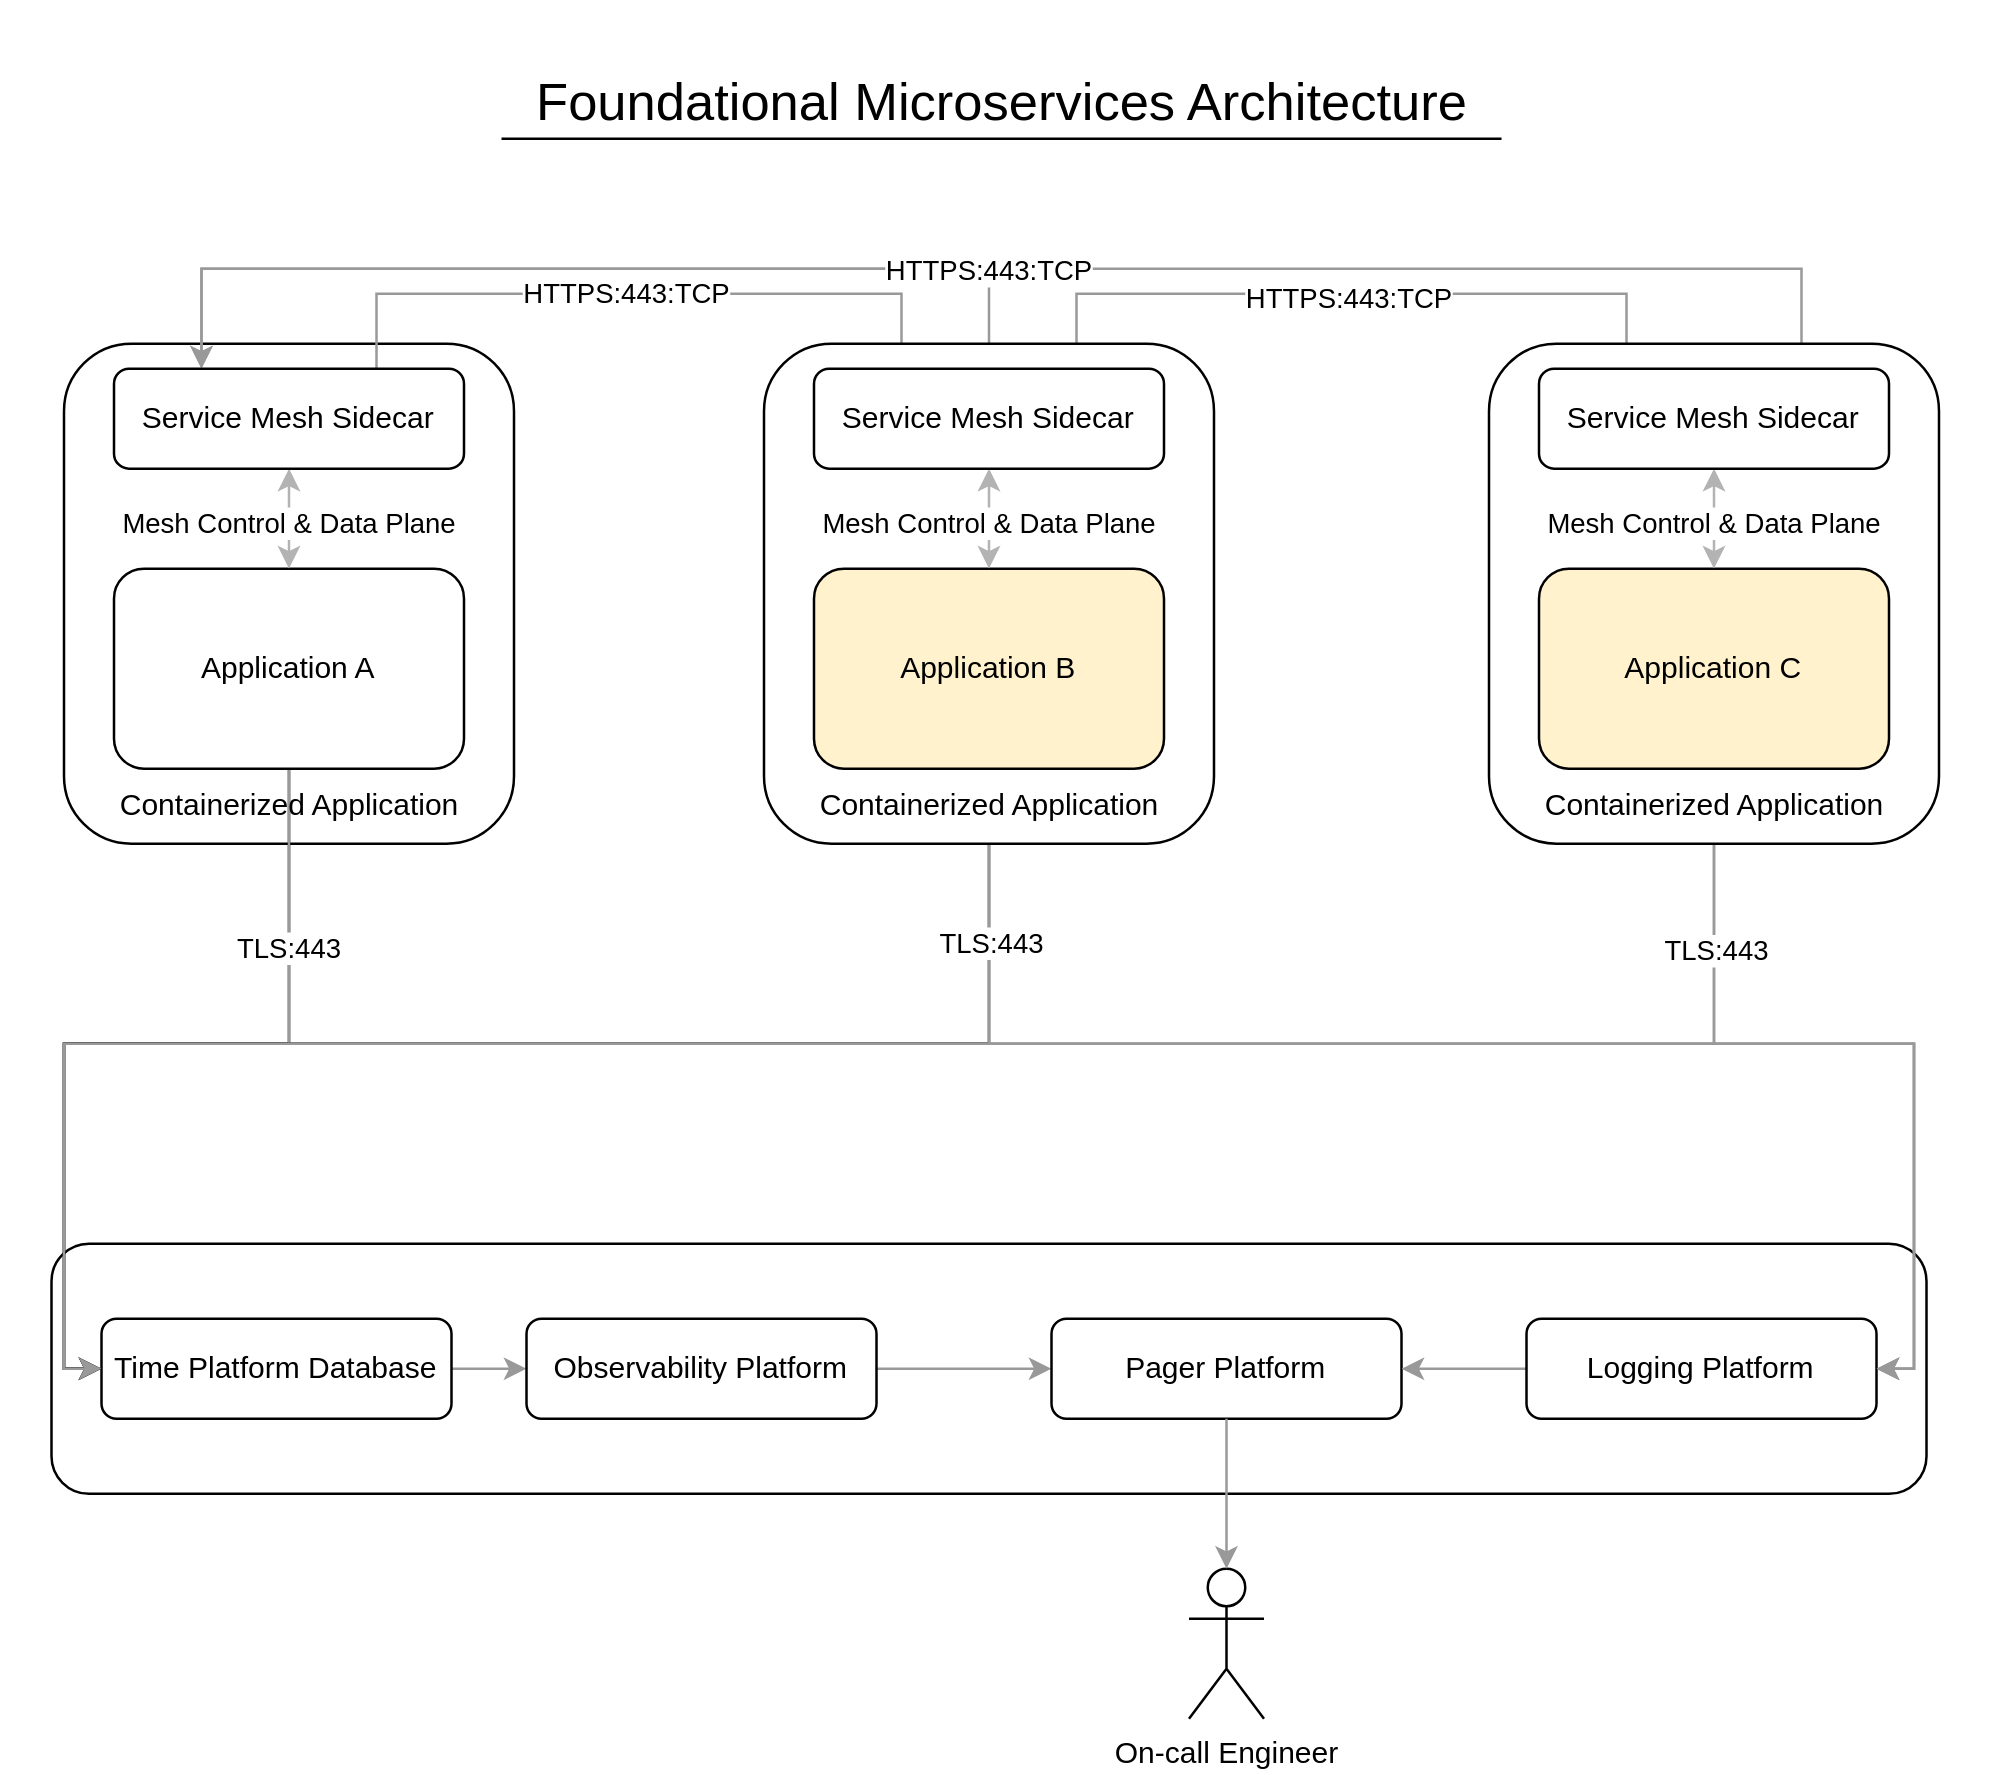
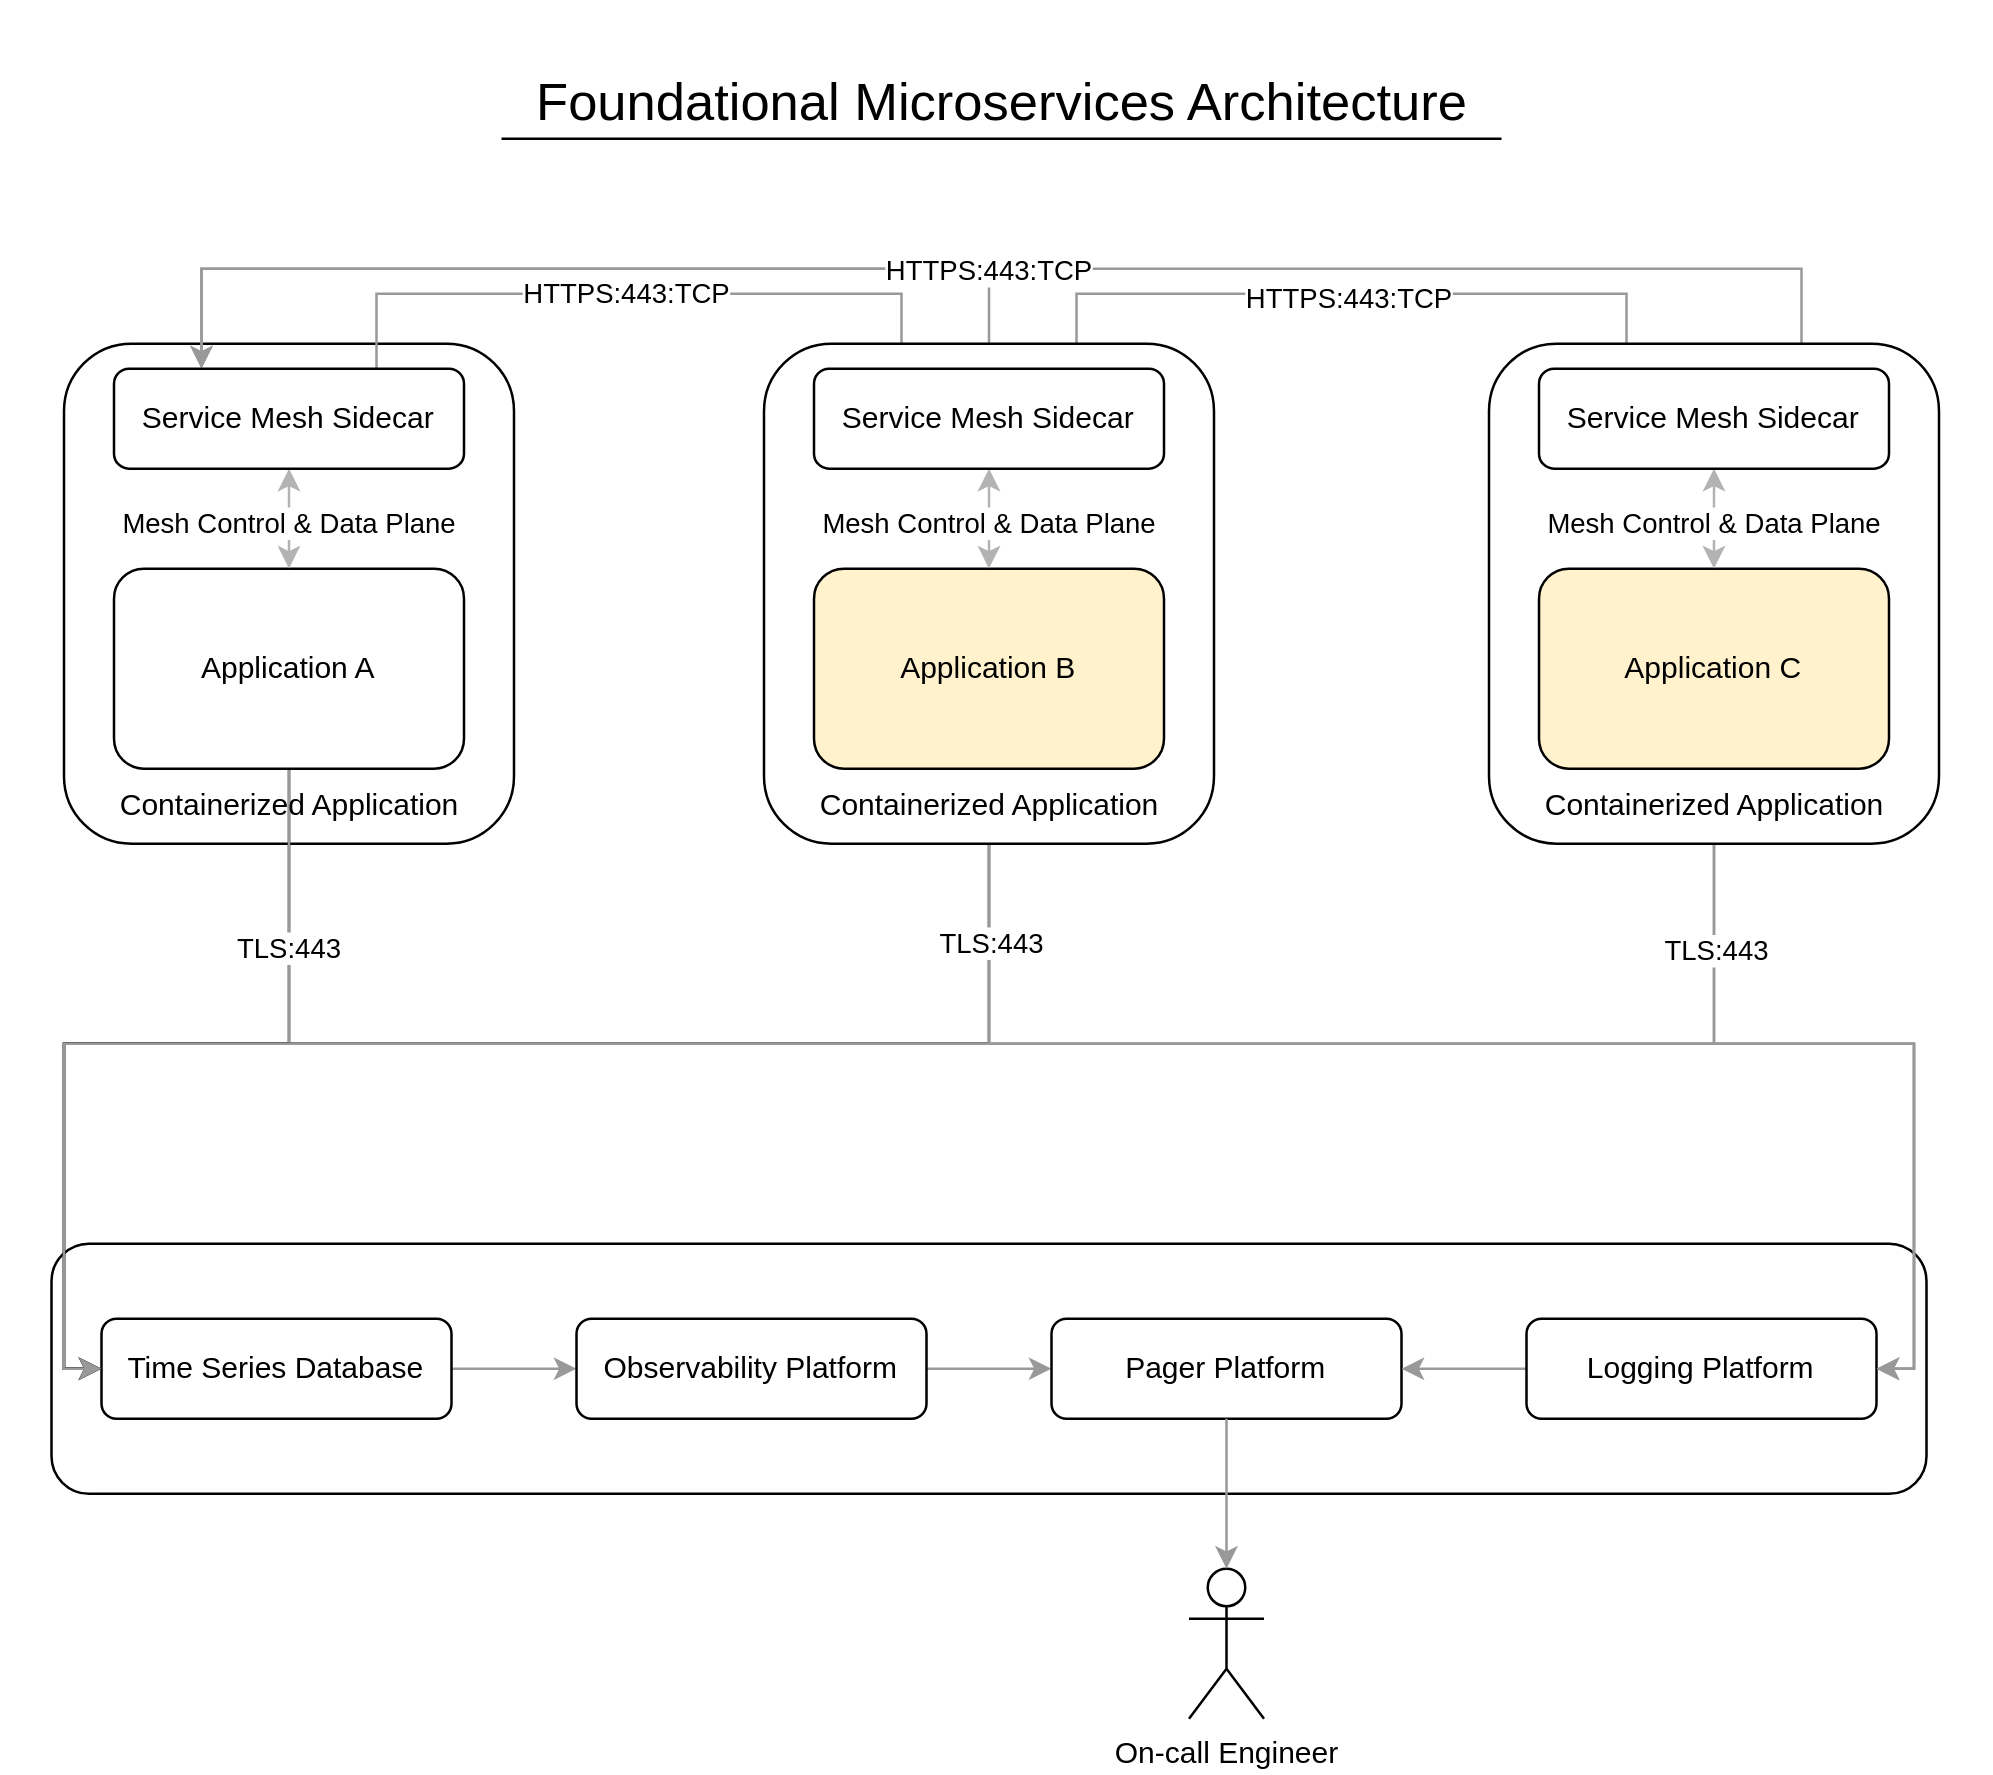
node "Time Platform Database": label "Time Platform Database" -> "Time Series Database"
node "Observability Platform": moved (701, 1369) -> (751, 1369)
